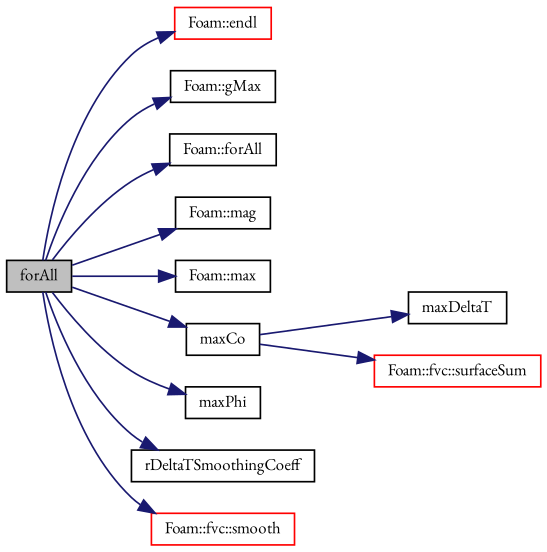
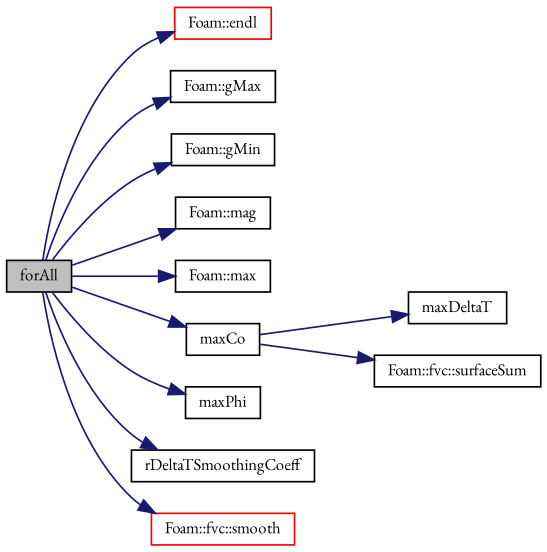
node "Foam::forAll": label "Foam::forAll" -> "Foam::gMin"
node "Foam::fvc::surfaceSum": color red -> black
